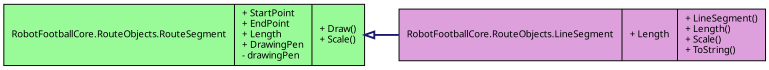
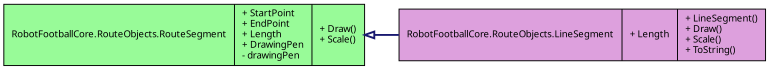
node "RobotFootballCore.RouteObjects.LineSegment": text "+ Length()" -> "+ Draw()"
